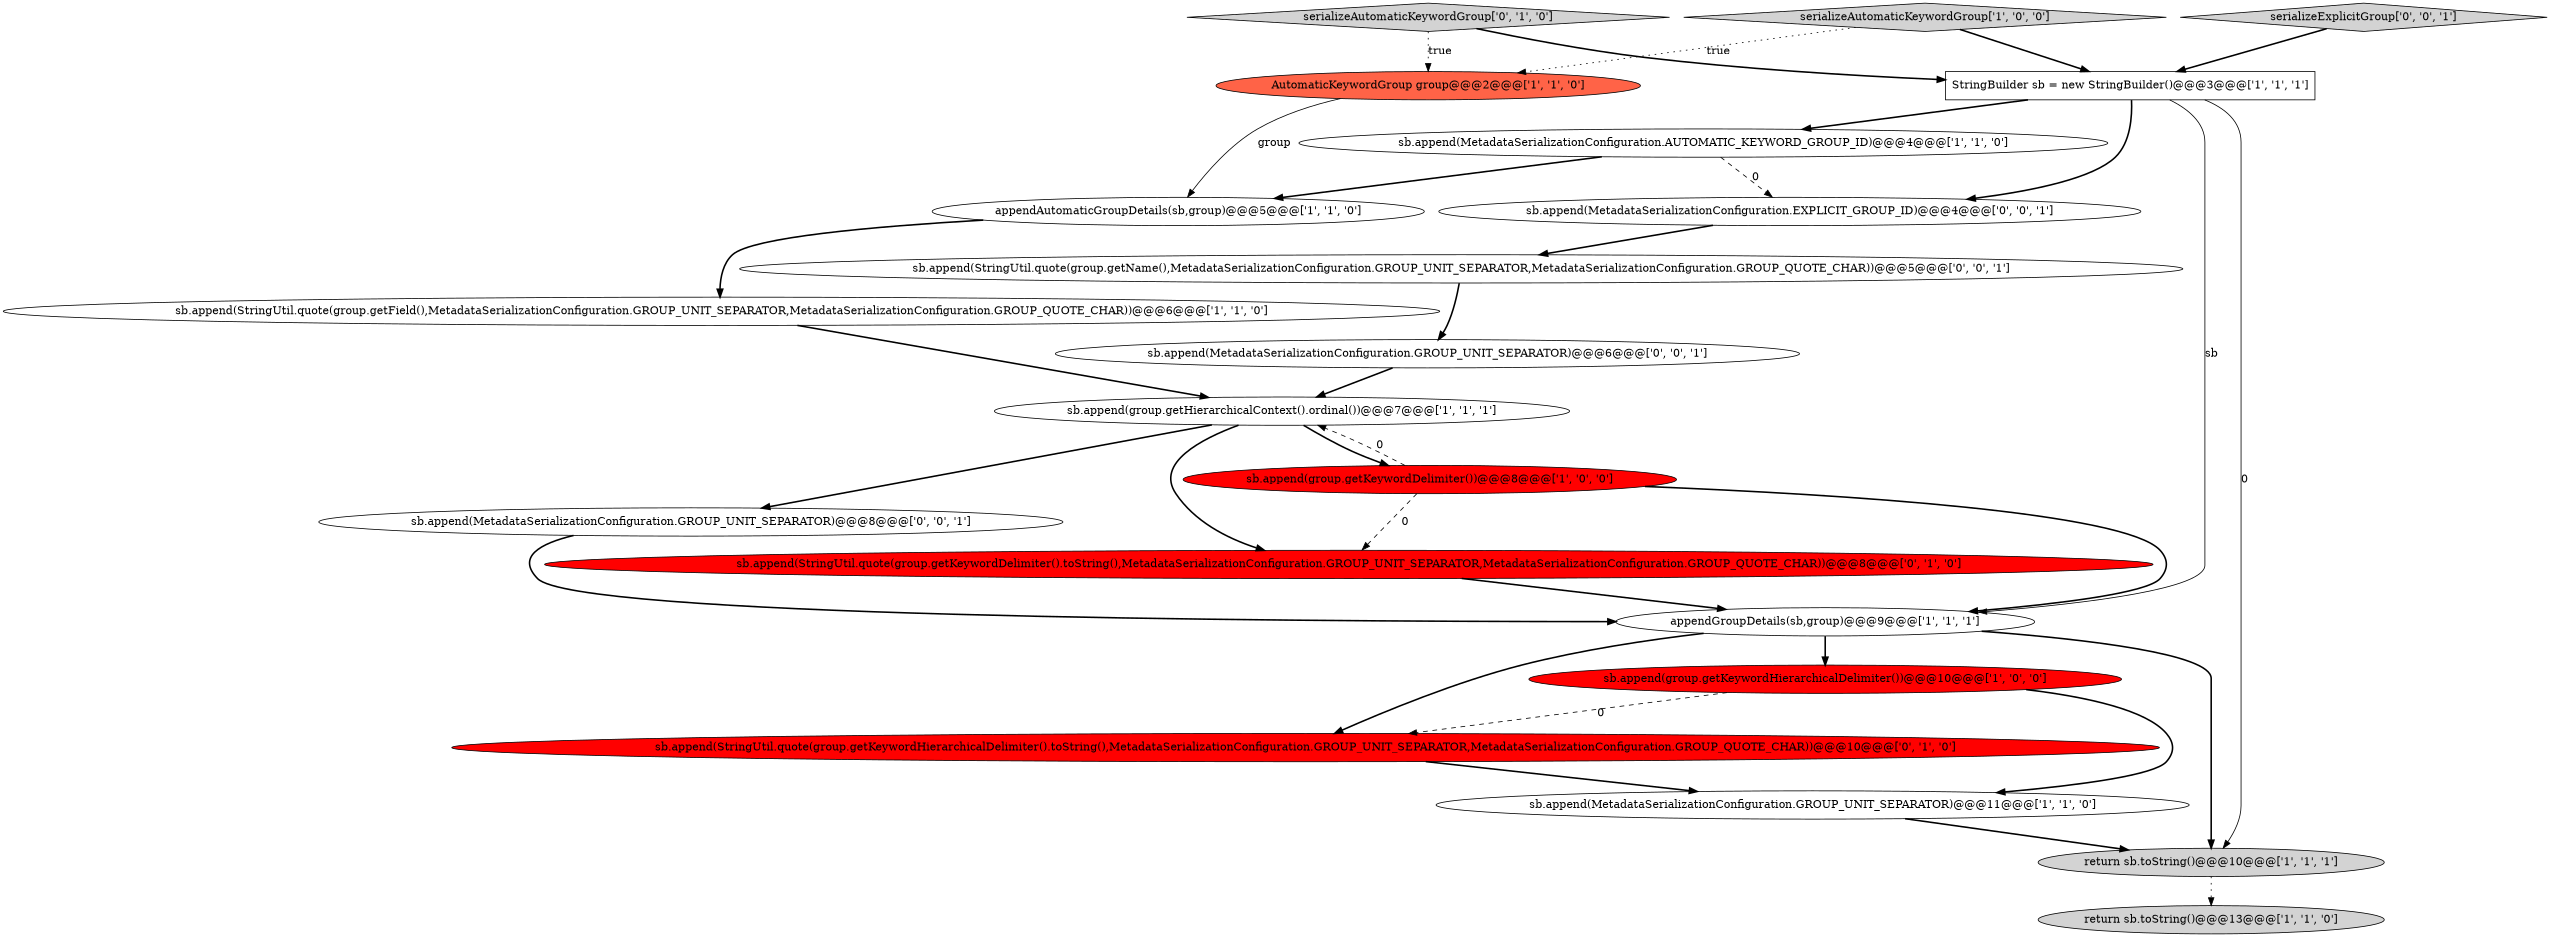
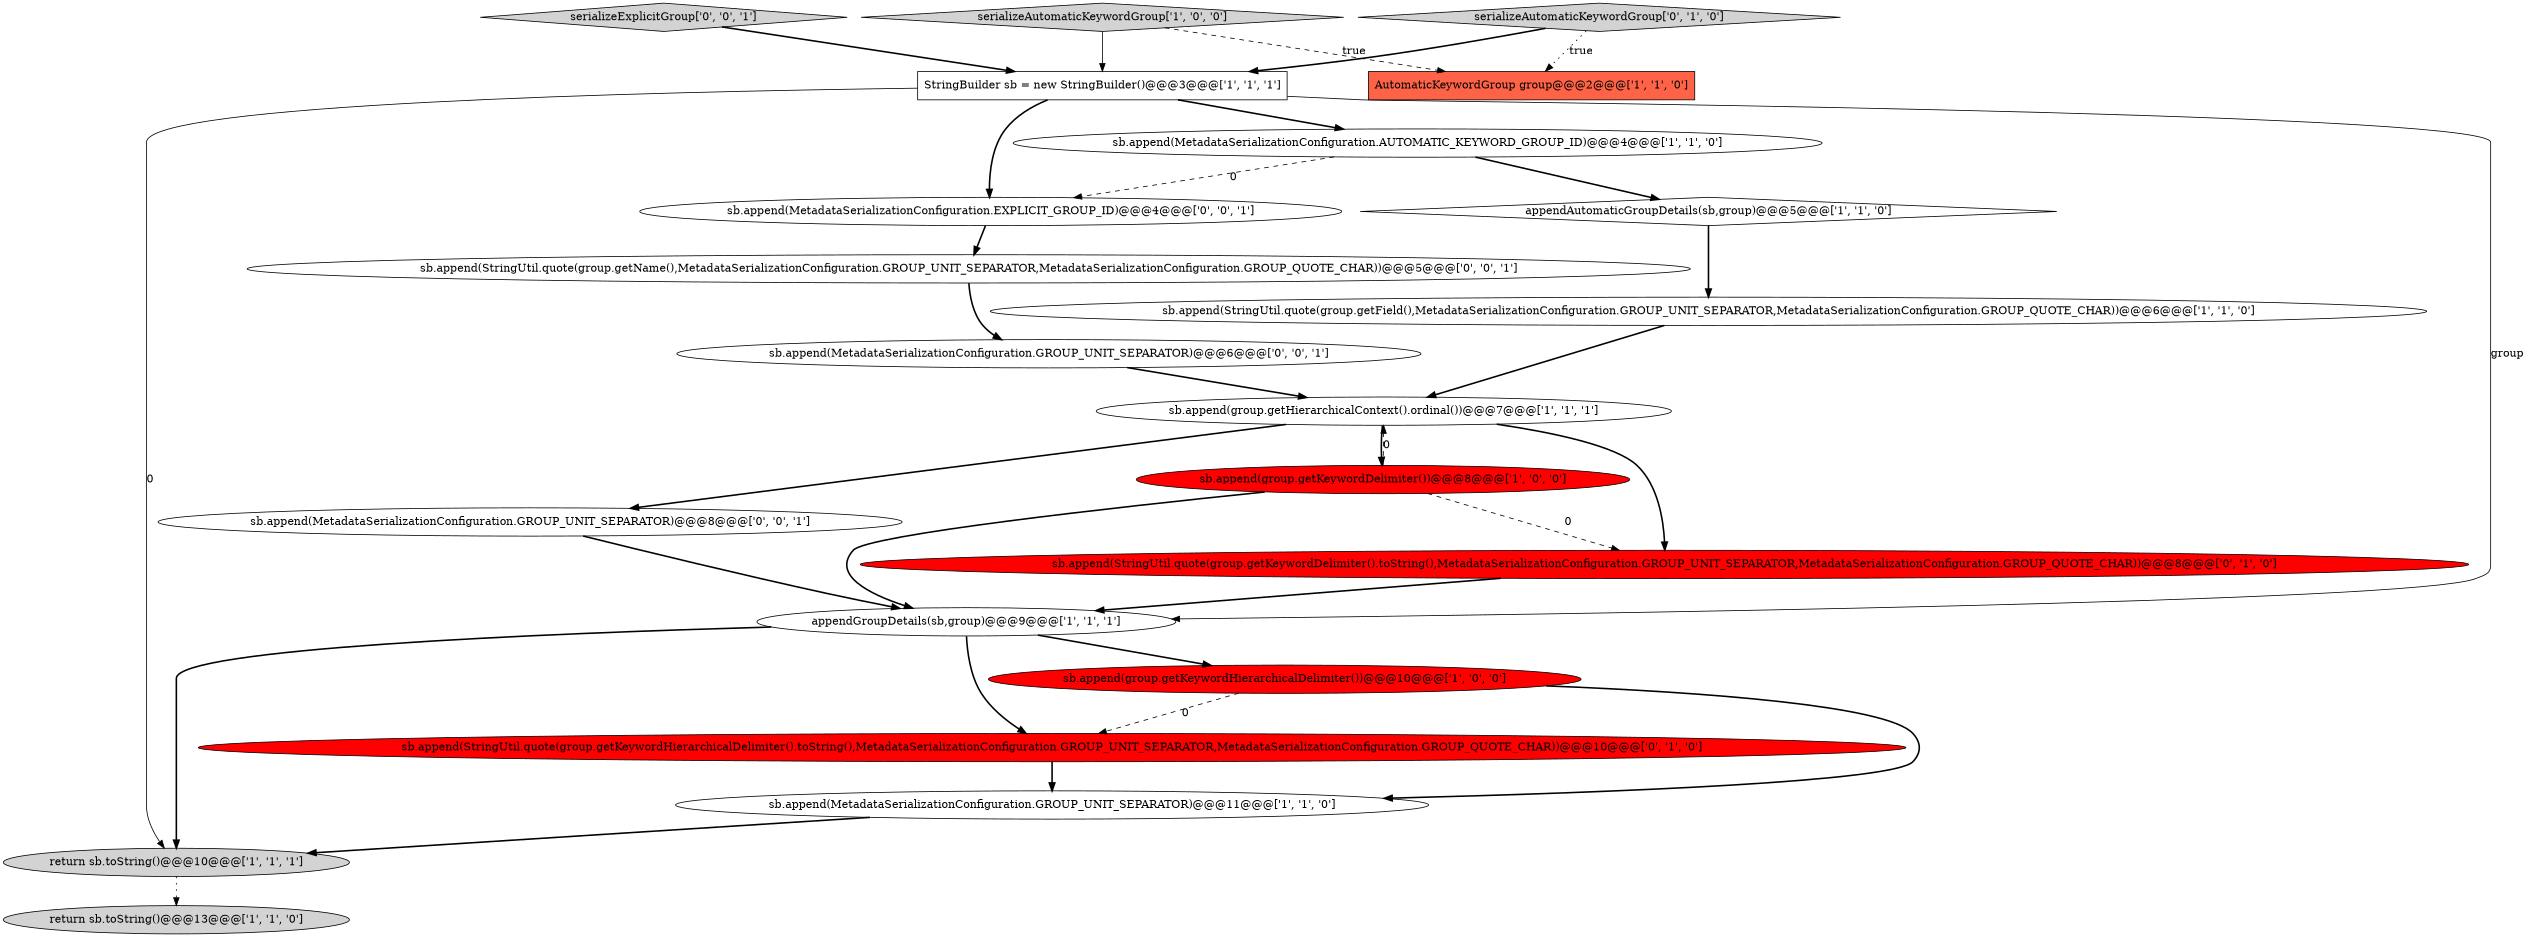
edge "serializeAutomaticKeywordGroup['1', '0', '0']" -> "StringBuilder sb = new StringBuilder()@@@3@@@['1', '1', '1']": style bold -> solid
edge "serializeAutomaticKeywordGroup['1', '0', '0']" -> "AutomaticKeywordGroup group@@@2@@@['1', '1', '0']": style dotted -> dashed
node "AutomaticKeywordGroup group@@@2@@@['1', '1', '0']": shape ellipse -> box
edge "AutomaticKeywordGroup group@@@2@@@['1', '1', '0']" -> "appendAutomaticGroupDetails(sb,group)@@@5@@@['1', '1', '0']": removed, label "group"
node "appendAutomaticGroupDetails(sb,group)@@@5@@@['1', '1', '0']": shape ellipse -> diamond
edge "StringBuilder sb = new StringBuilder()@@@3@@@['1', '1', '1']" -> "appendGroupDetails(sb,group)@@@9@@@['1', '1', '1']": label "sb" -> "group"
